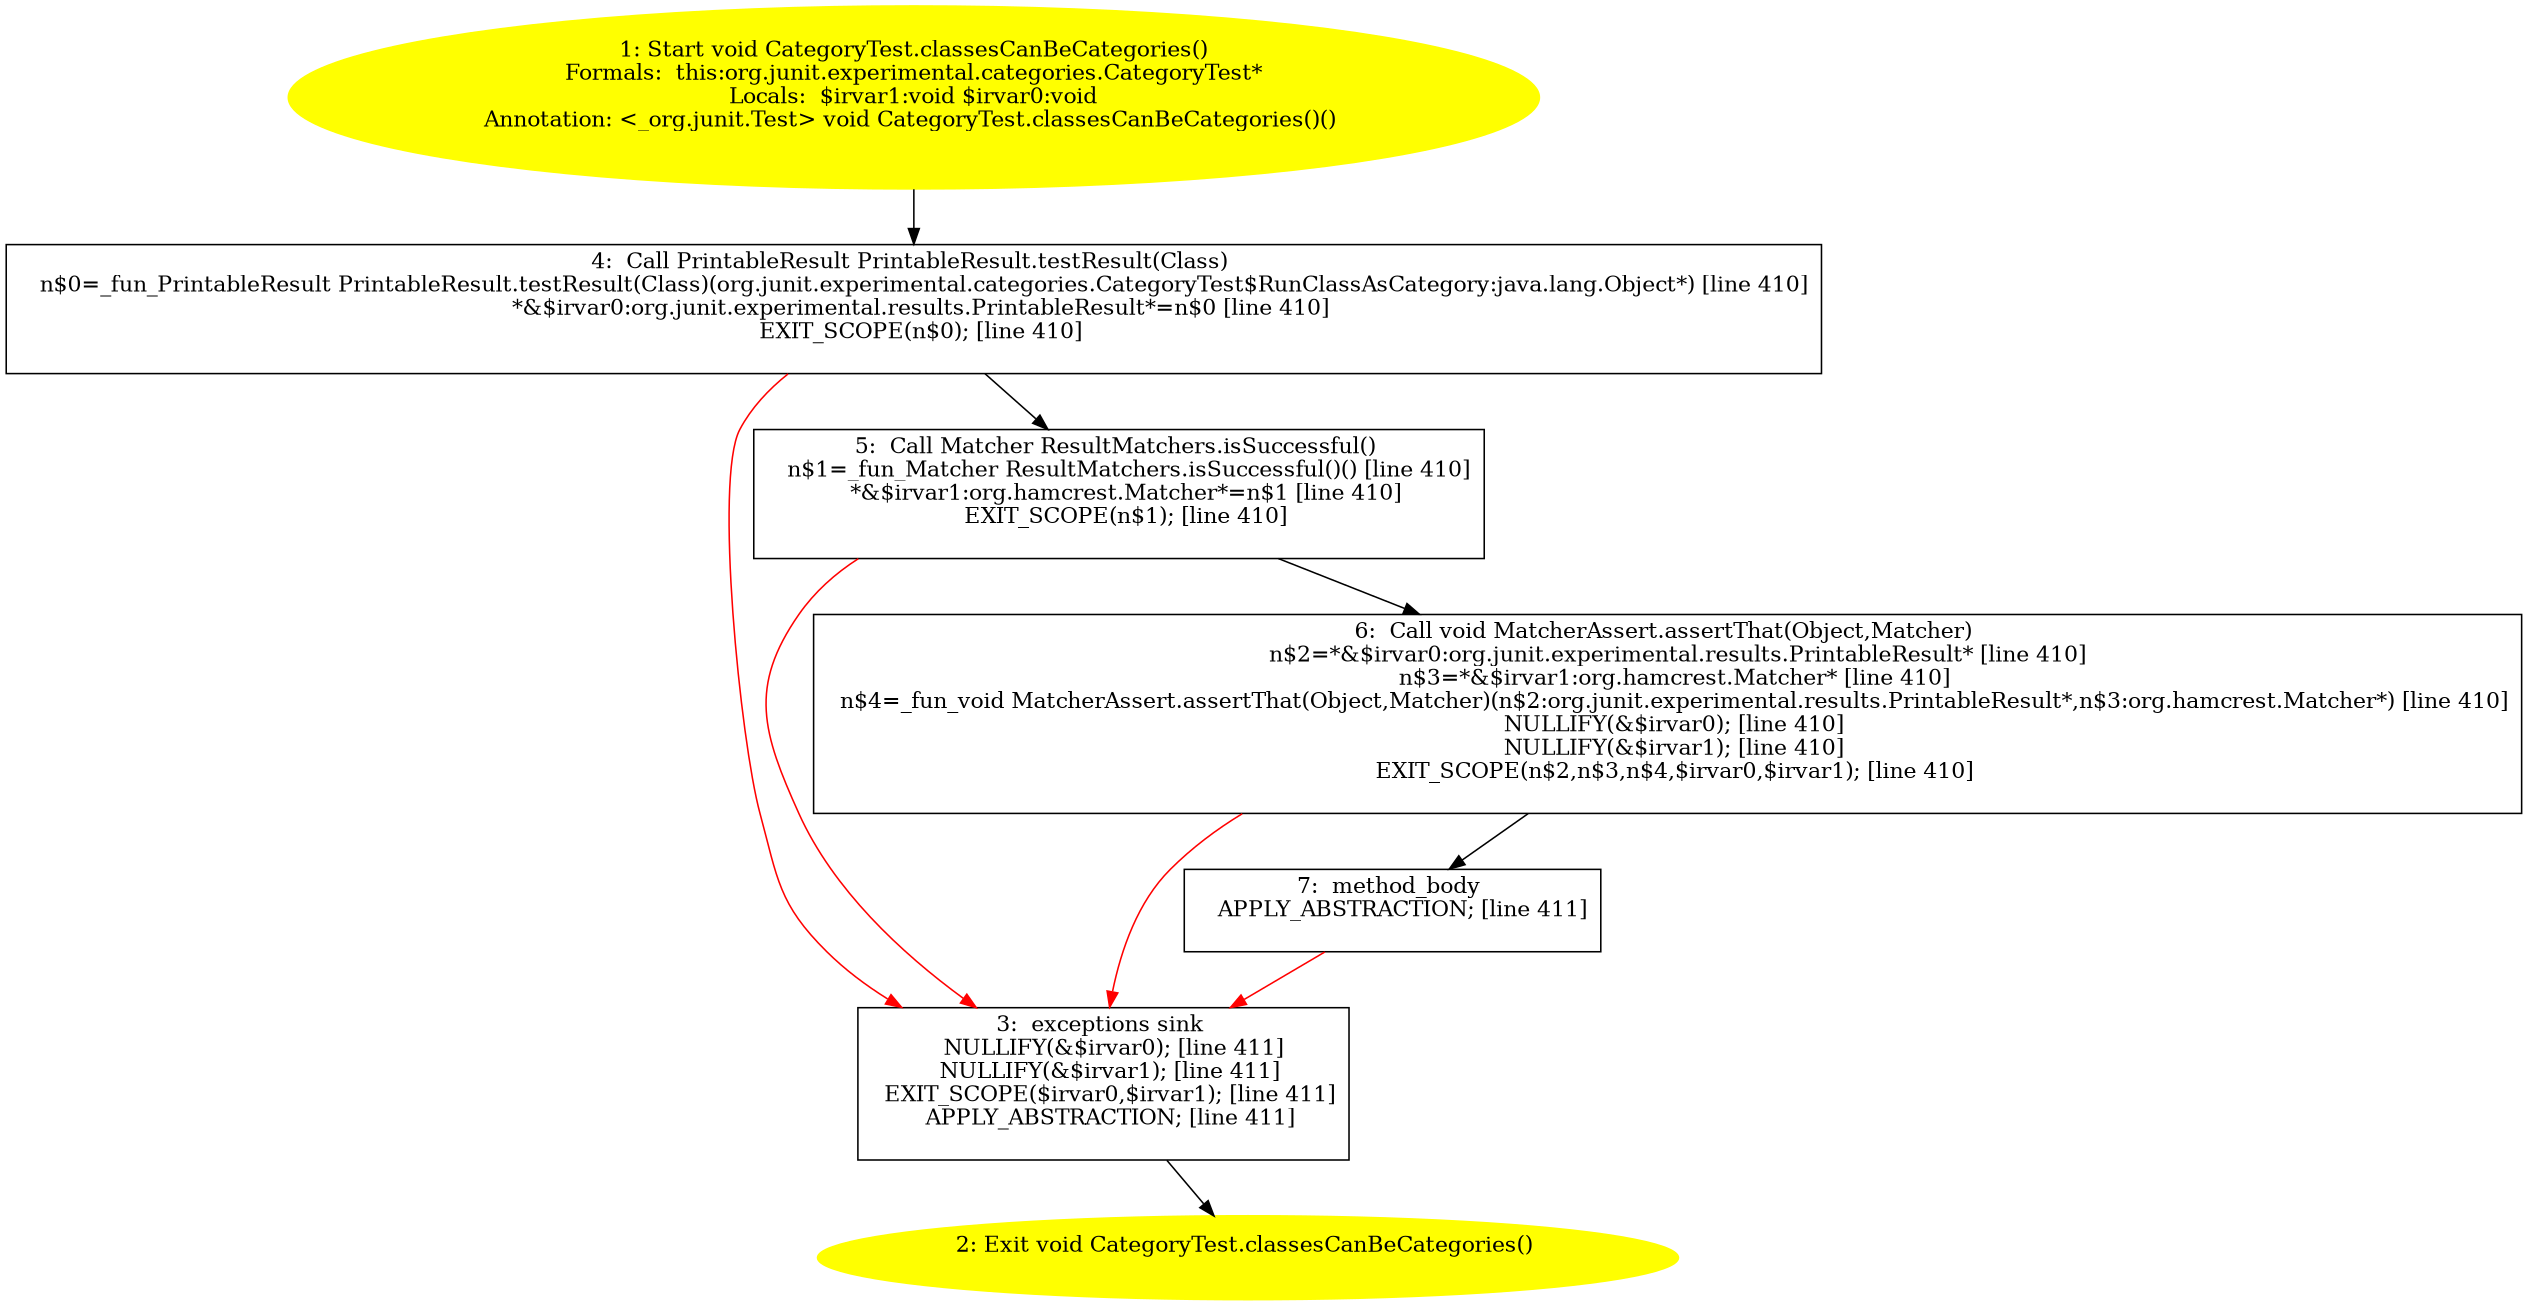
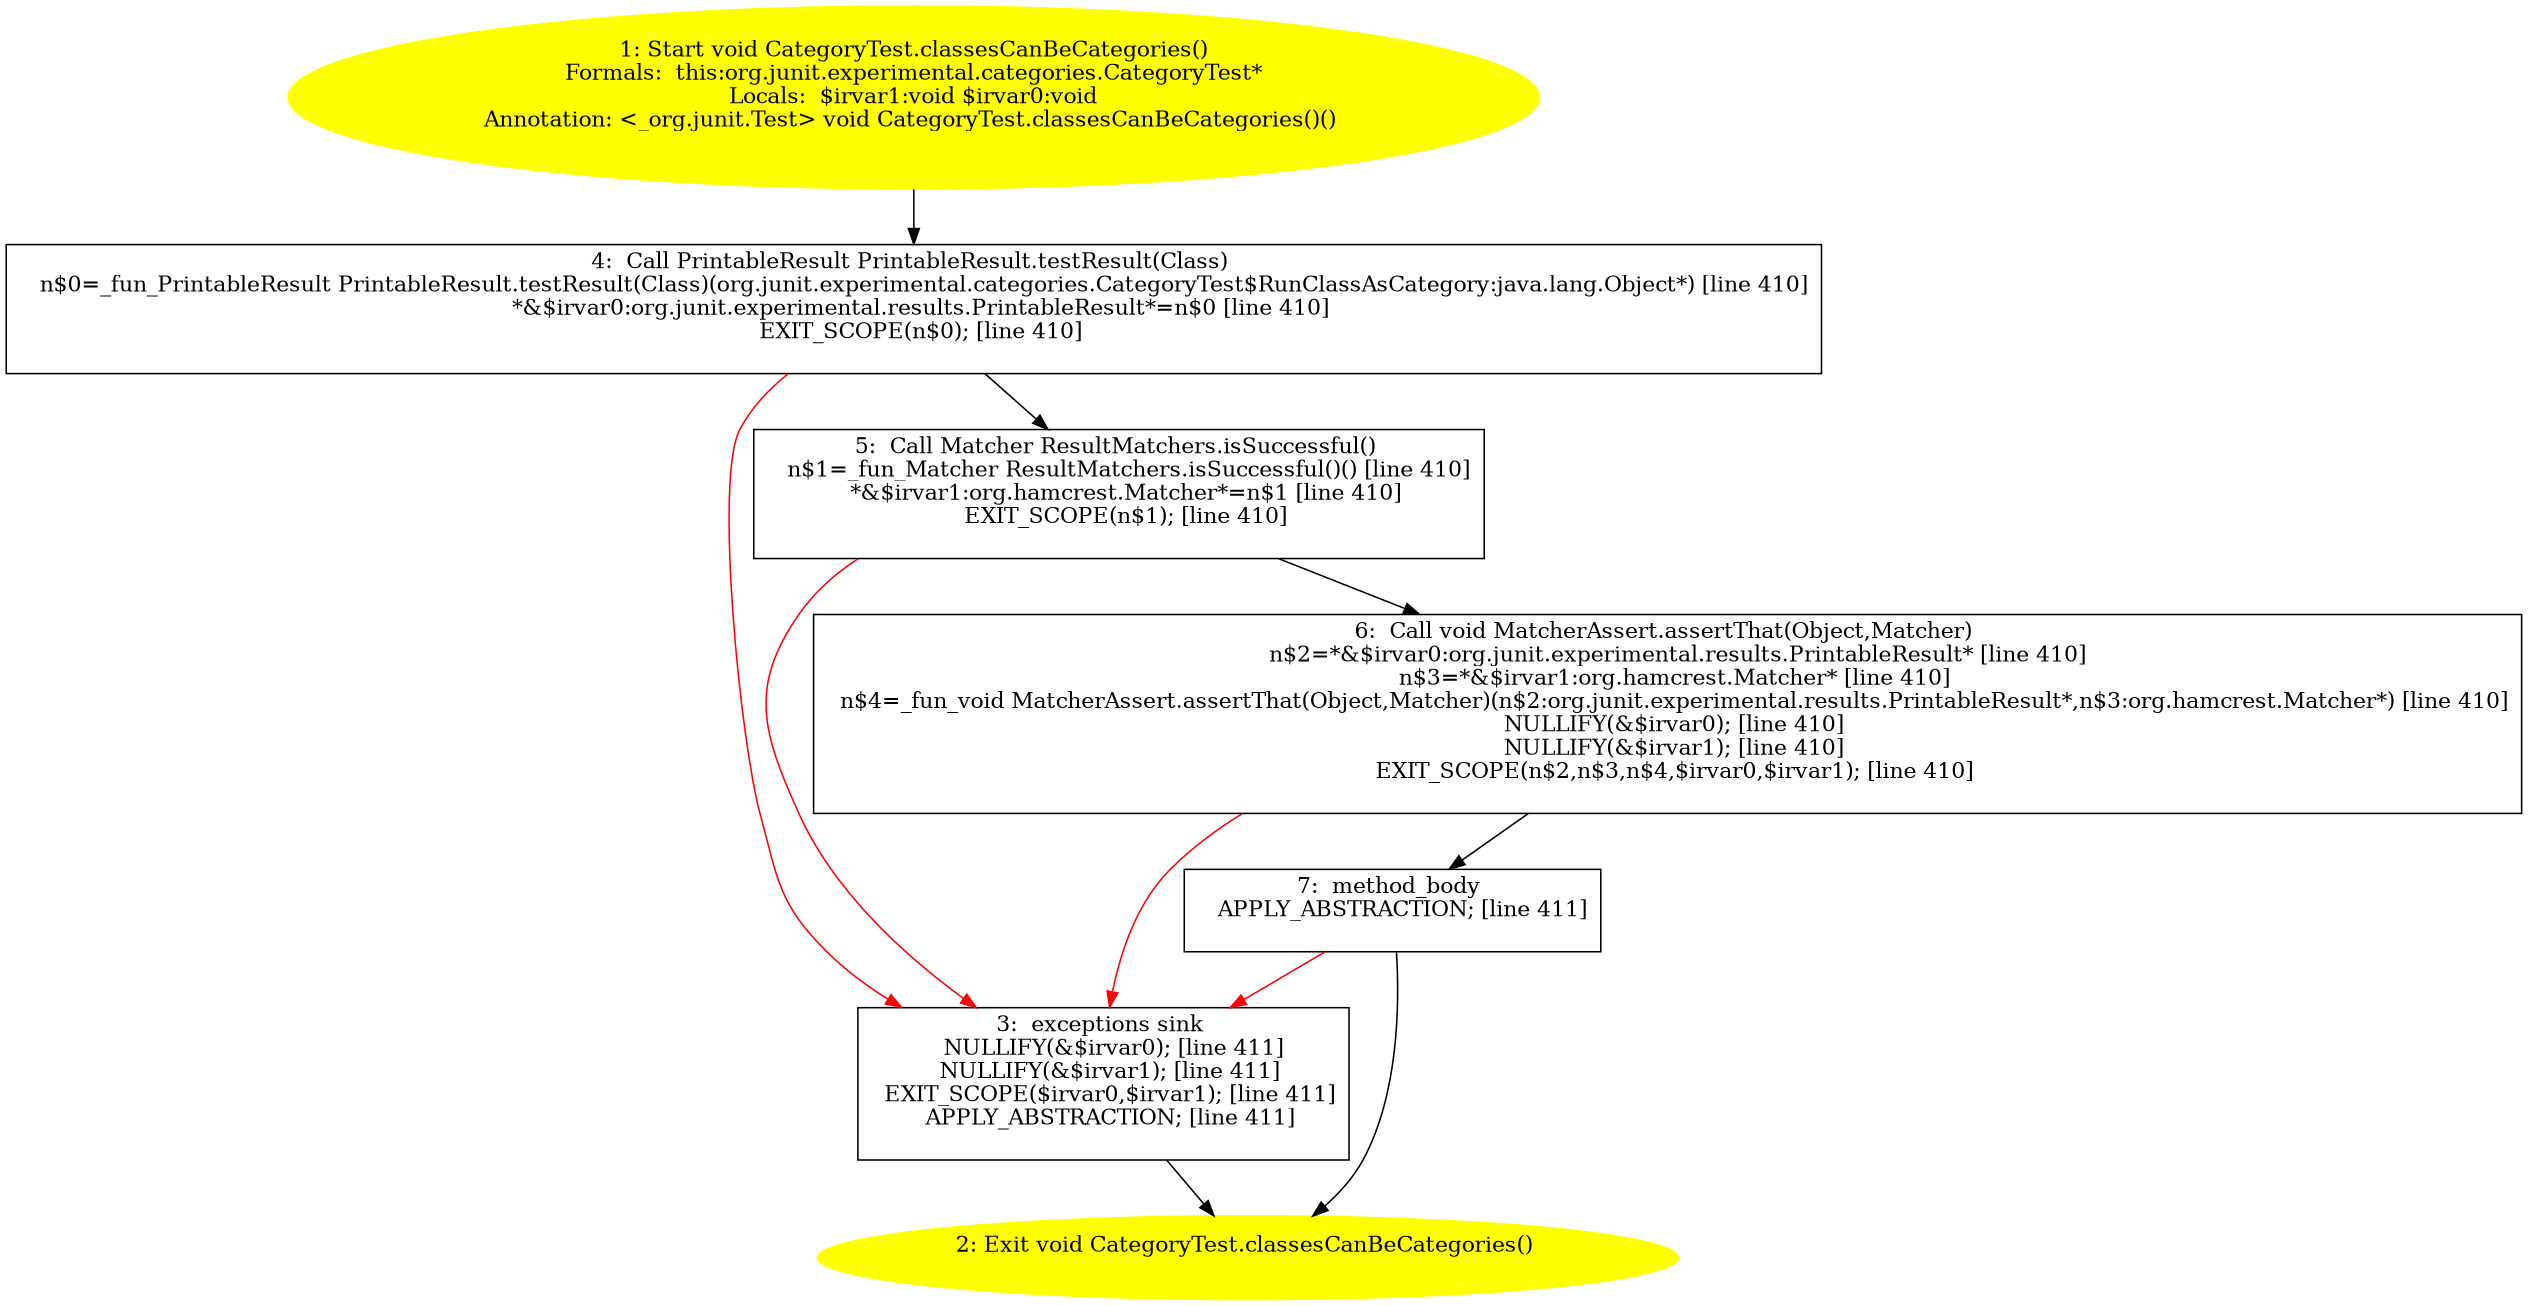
edge "7:  method_body APPLY_ABSTRACTION; [line 411]" -> "2: Exit void CategoryTest.classesCanBeCategories()": added
